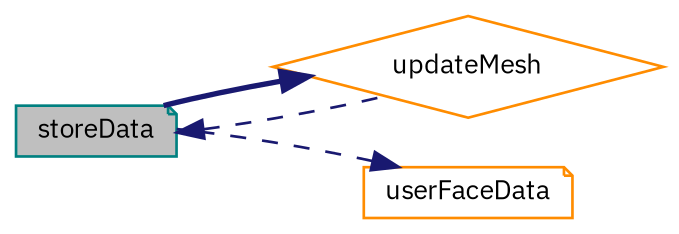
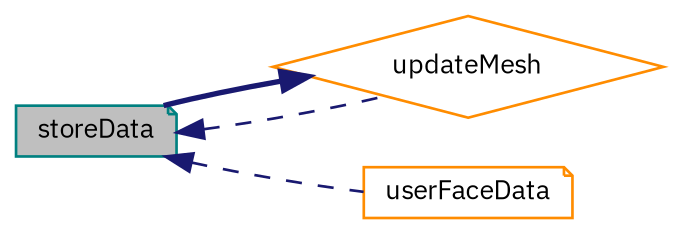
edge "storeData" -> "userFaceData": reversed
